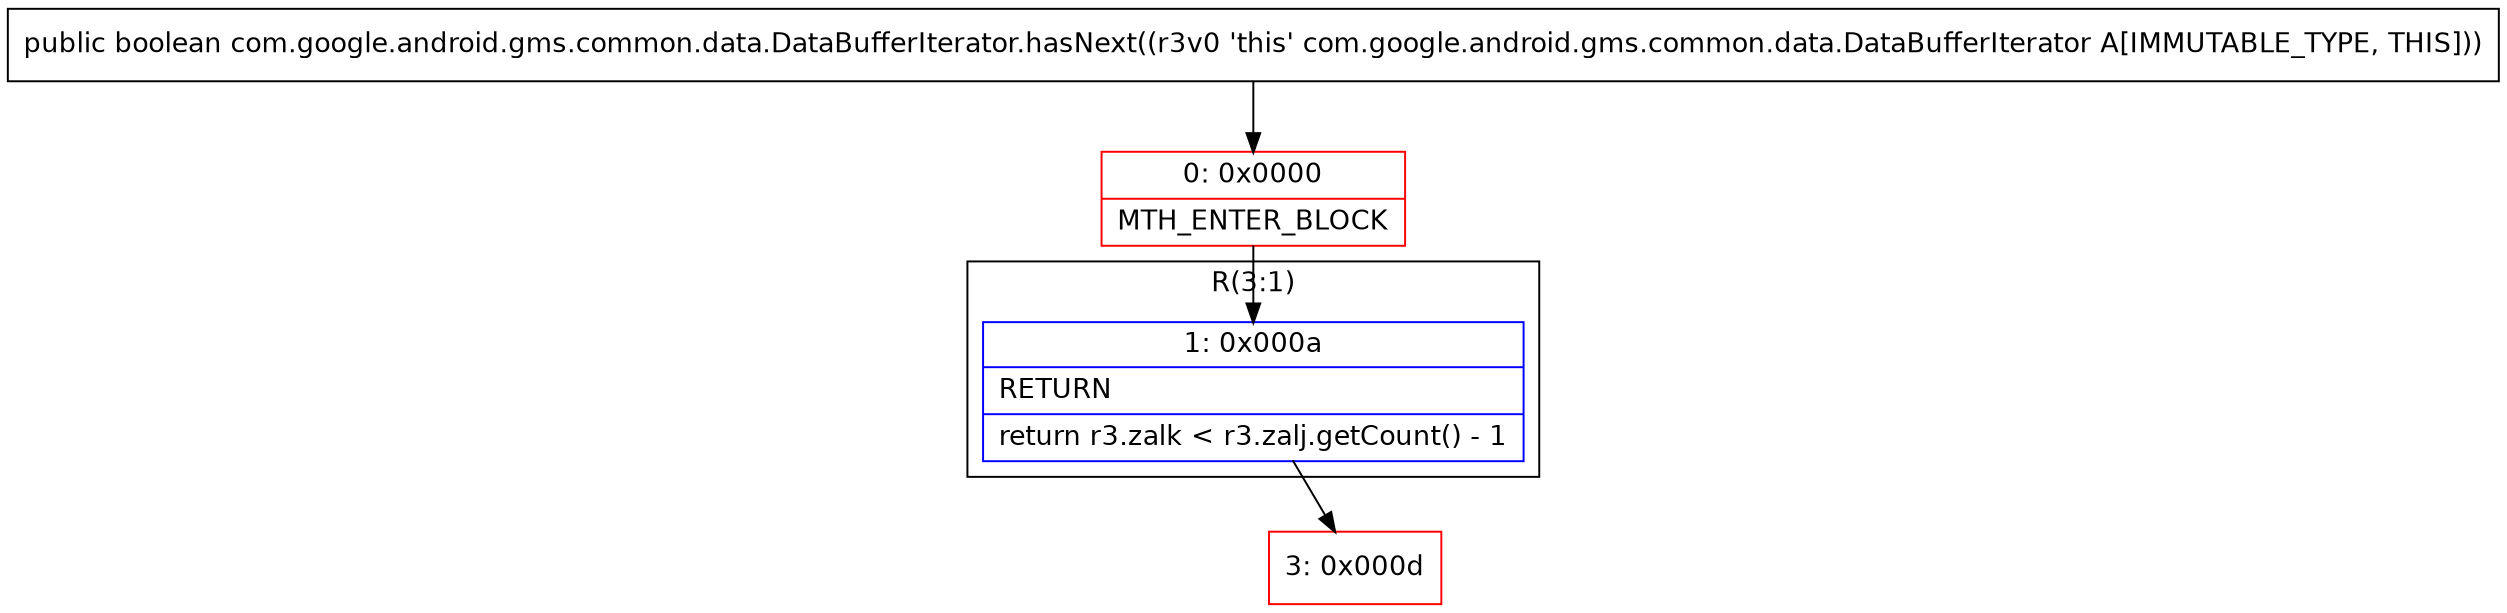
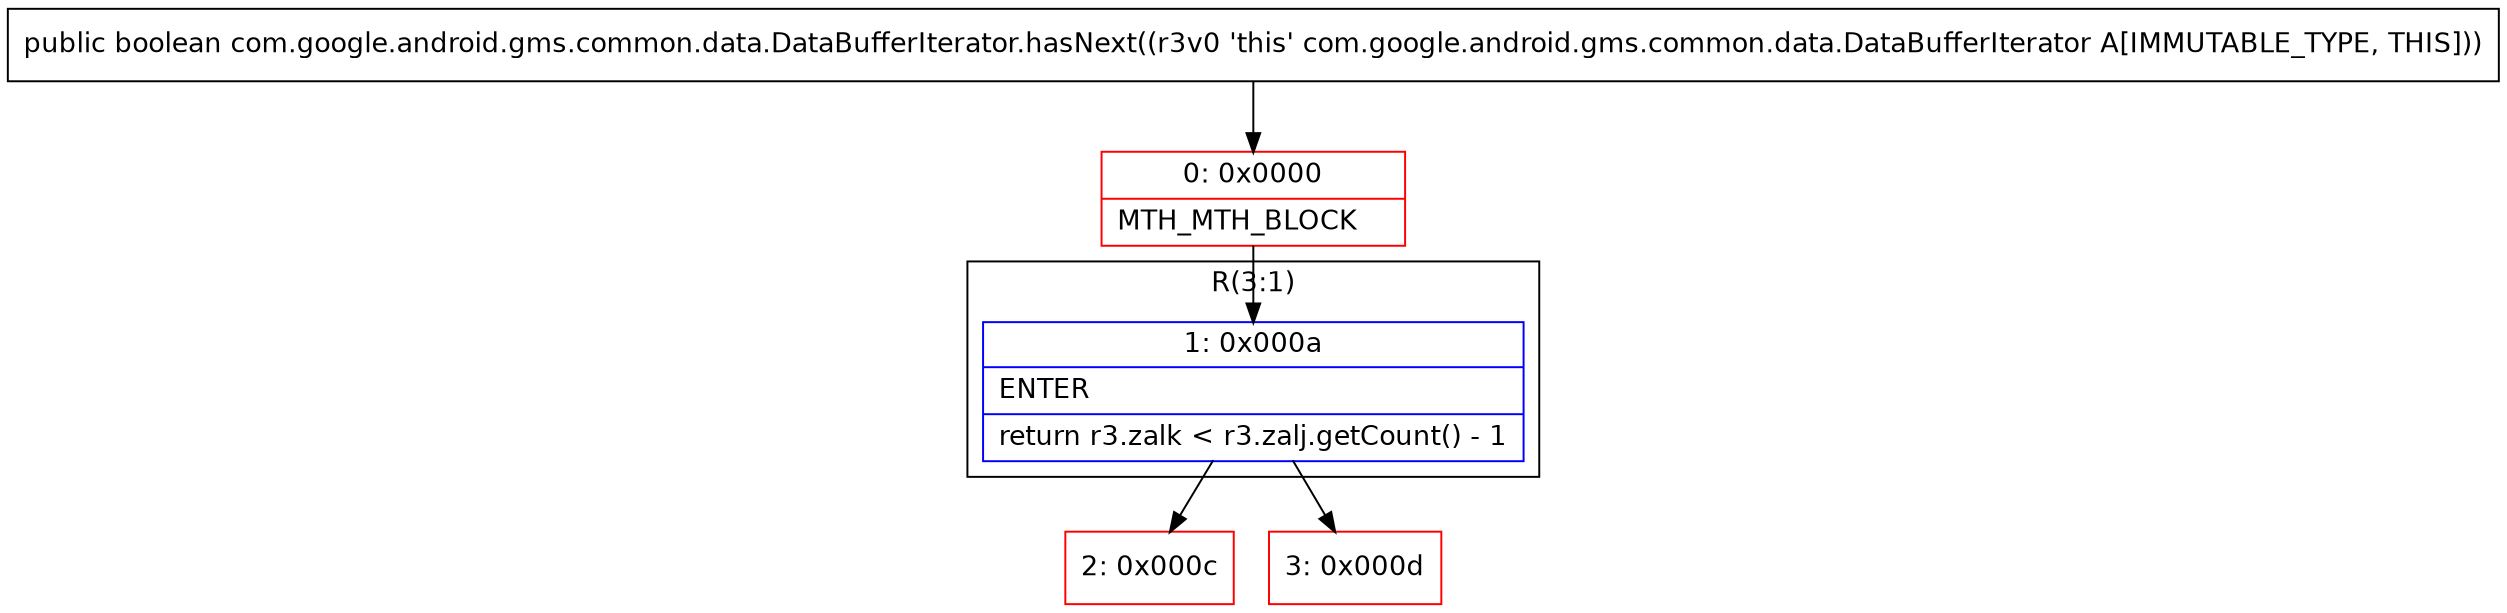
node "0: 0x0000": text "MTH_ENTER_BLOCK" -> "MTH_MTH_BLOCK"
node "1: 0x000a": text "RETURN" -> "ENTER"
node "2: 0x000c": added
